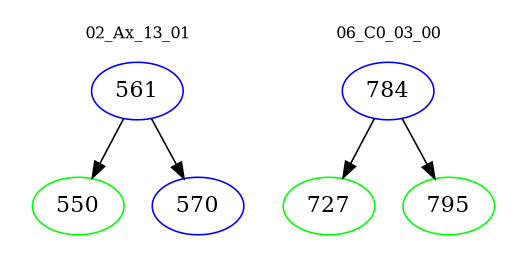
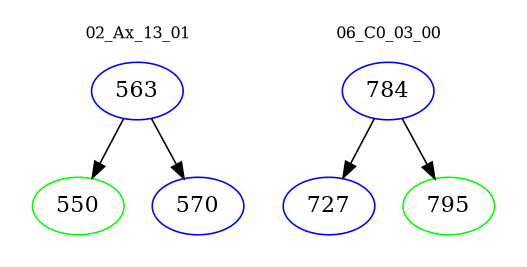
node "561": label "561" -> "563"
node "727": color green -> blue
